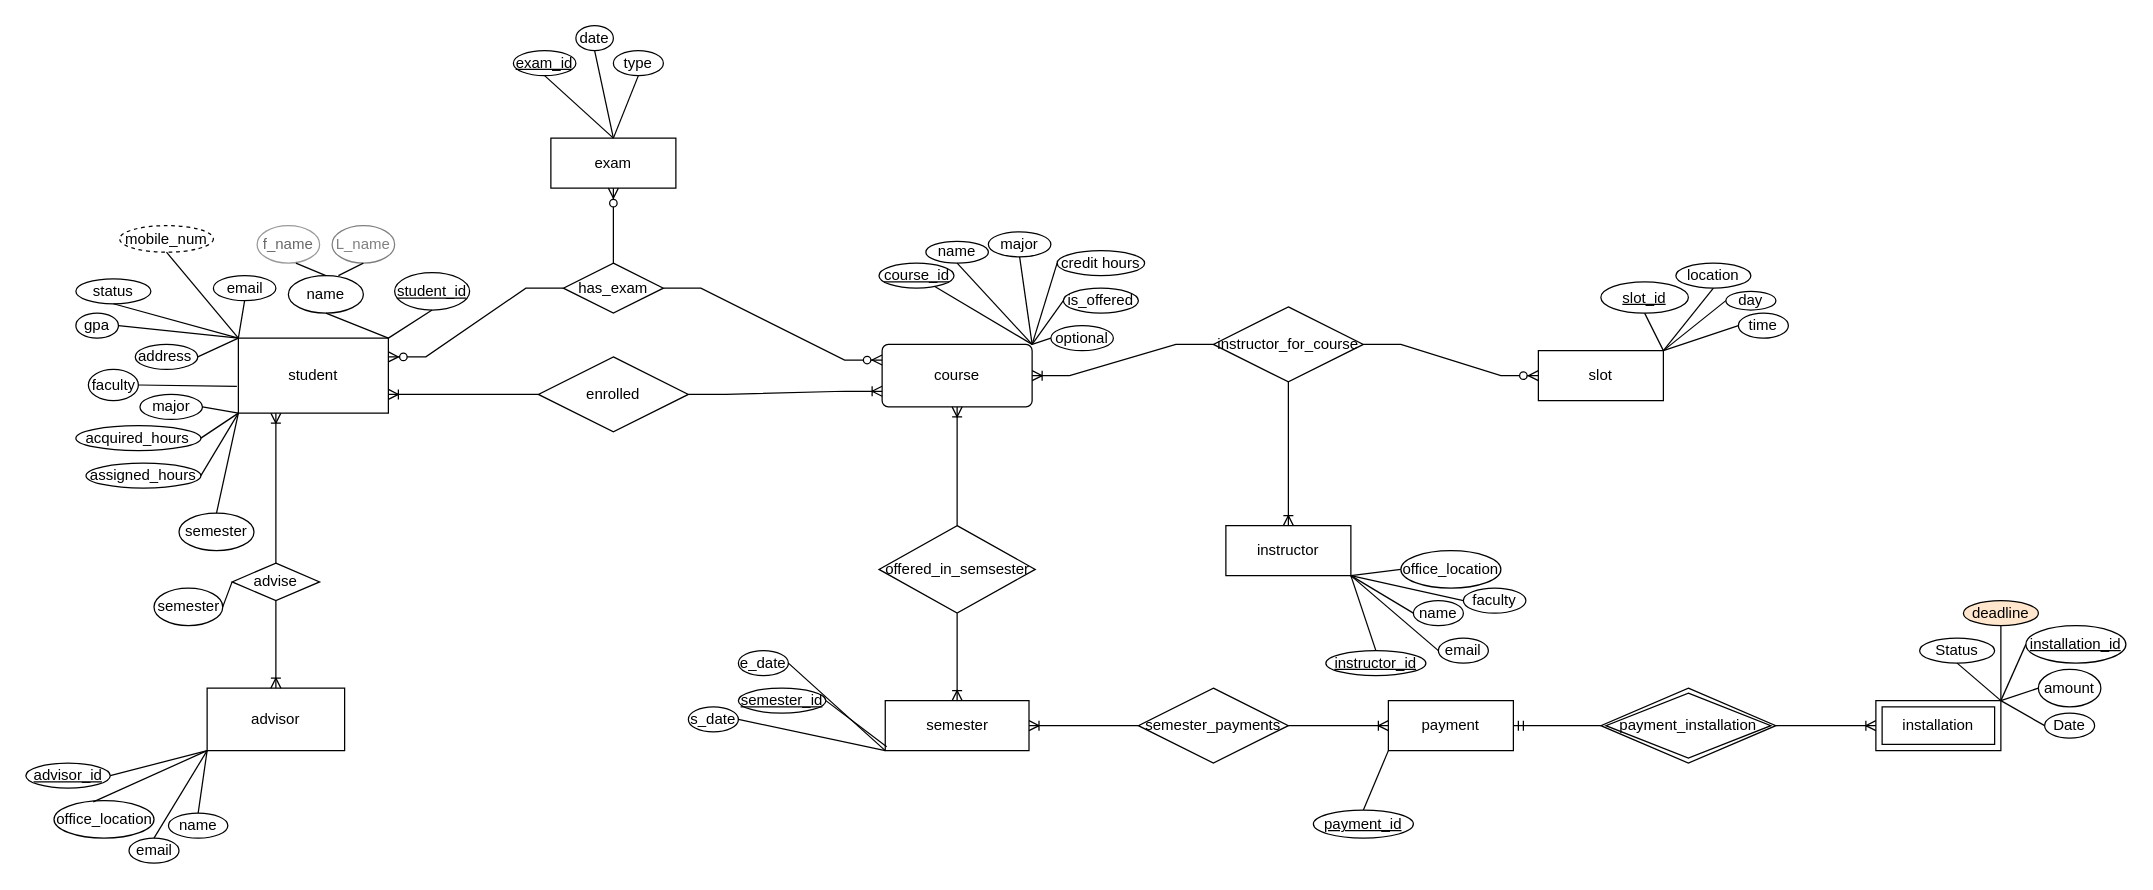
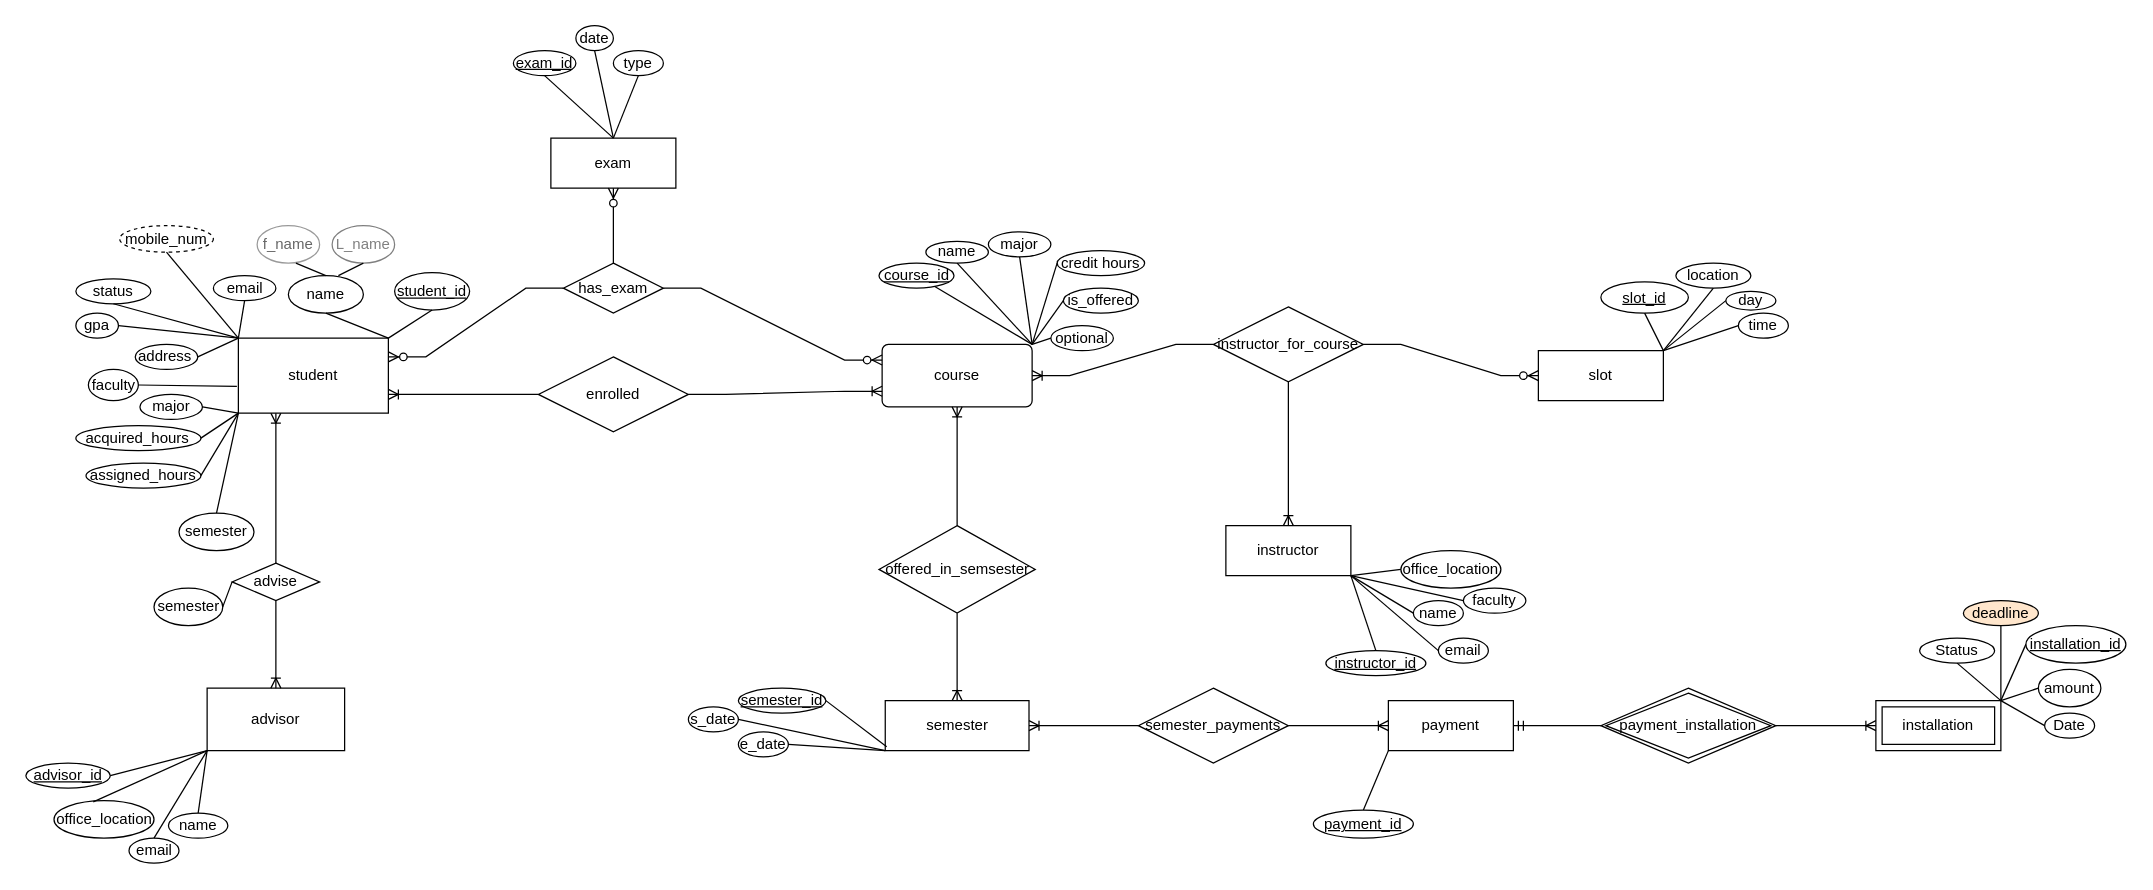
node "e_date": moved (763, 663) -> (763, 744)
